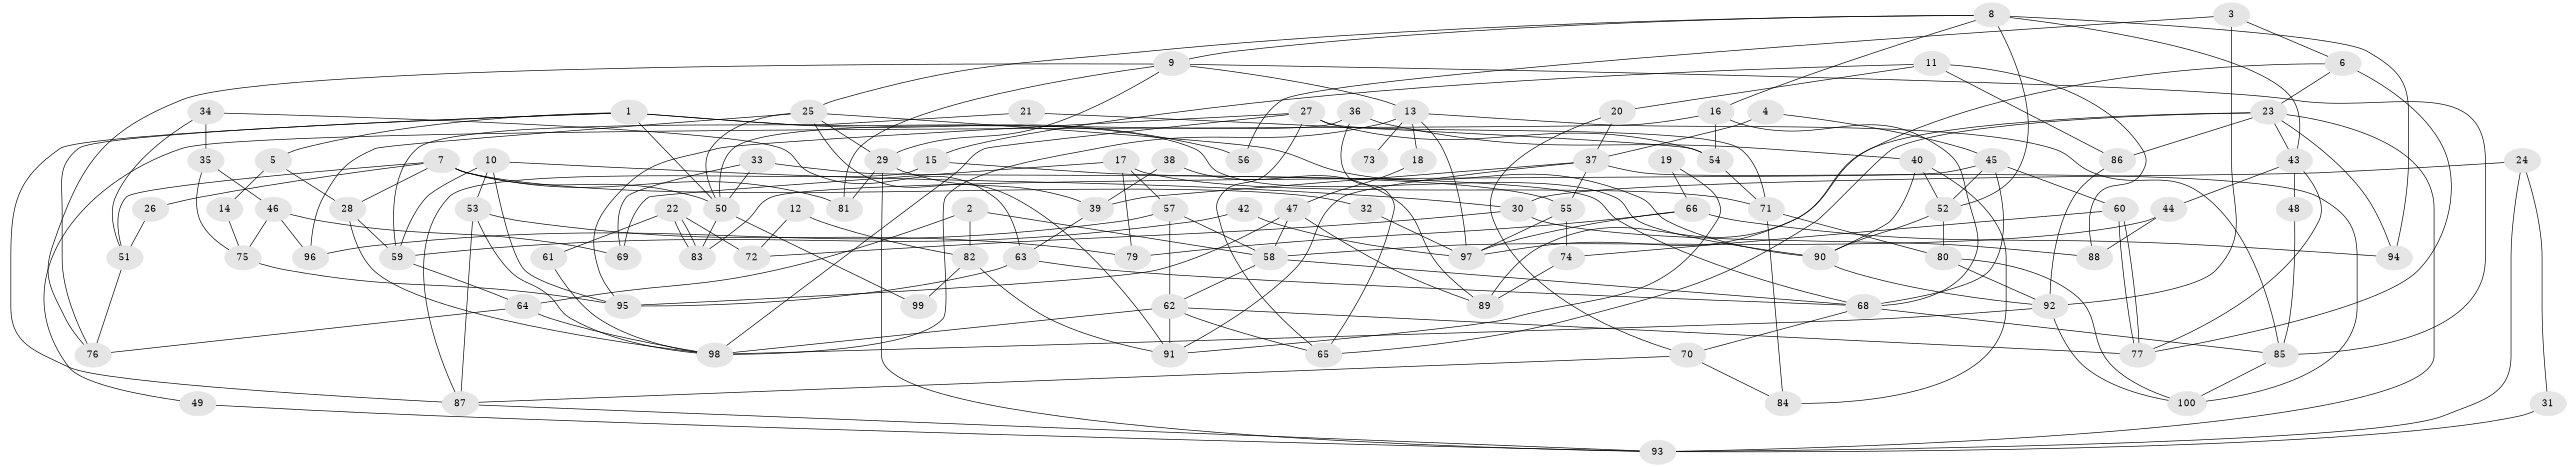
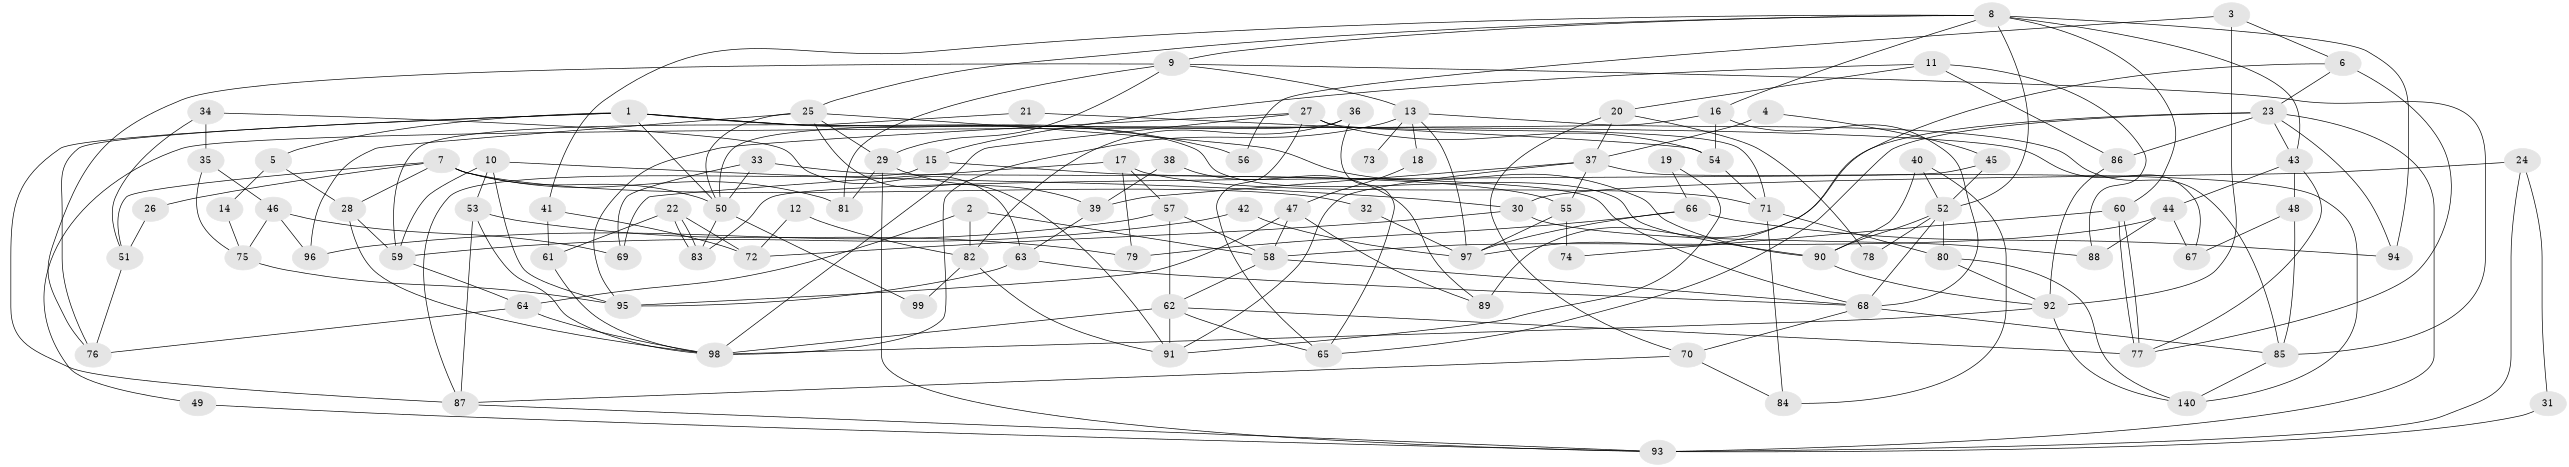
edge "36" -- "40": now "36" -- "82"
edge "45" -- "60": now "8" -- "60"
node "41": added
node "78": added
node "67": added
edge "45" -- "68": now "52" -- "68"
edge "74" -- "89": removed
node "100": label "100" -> "140"
